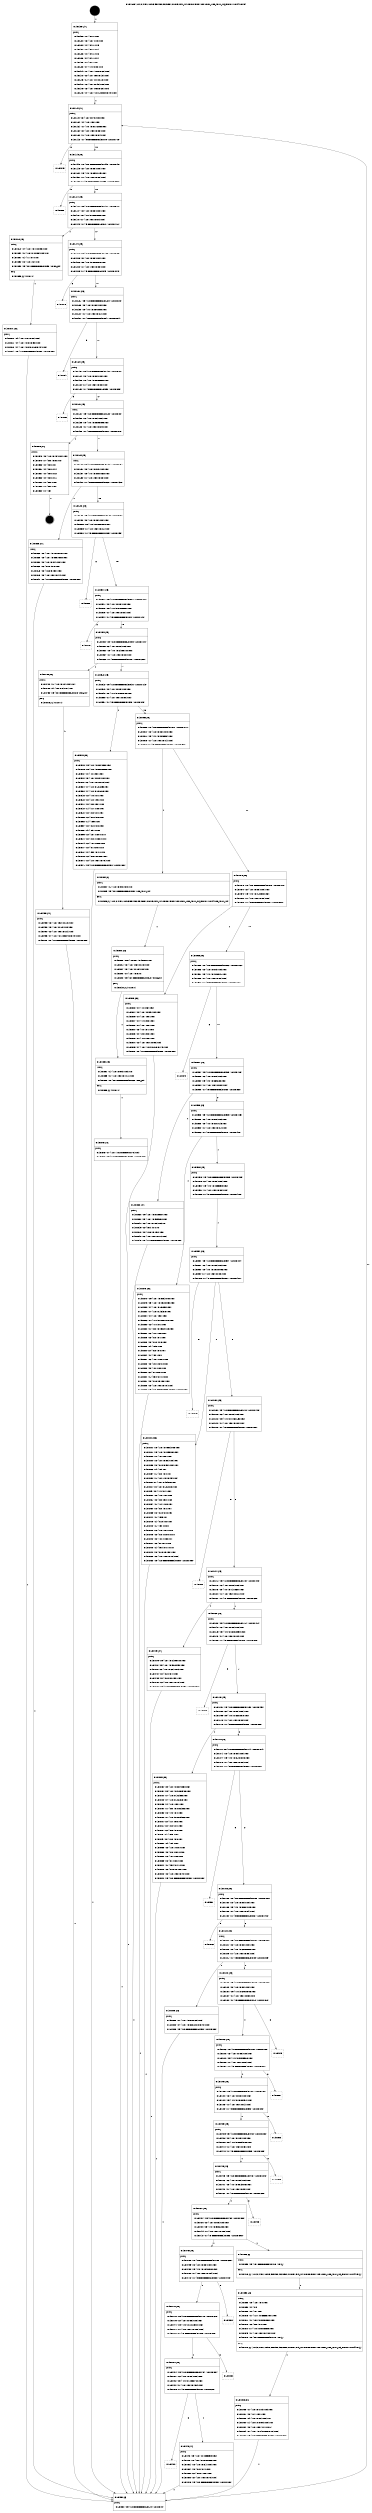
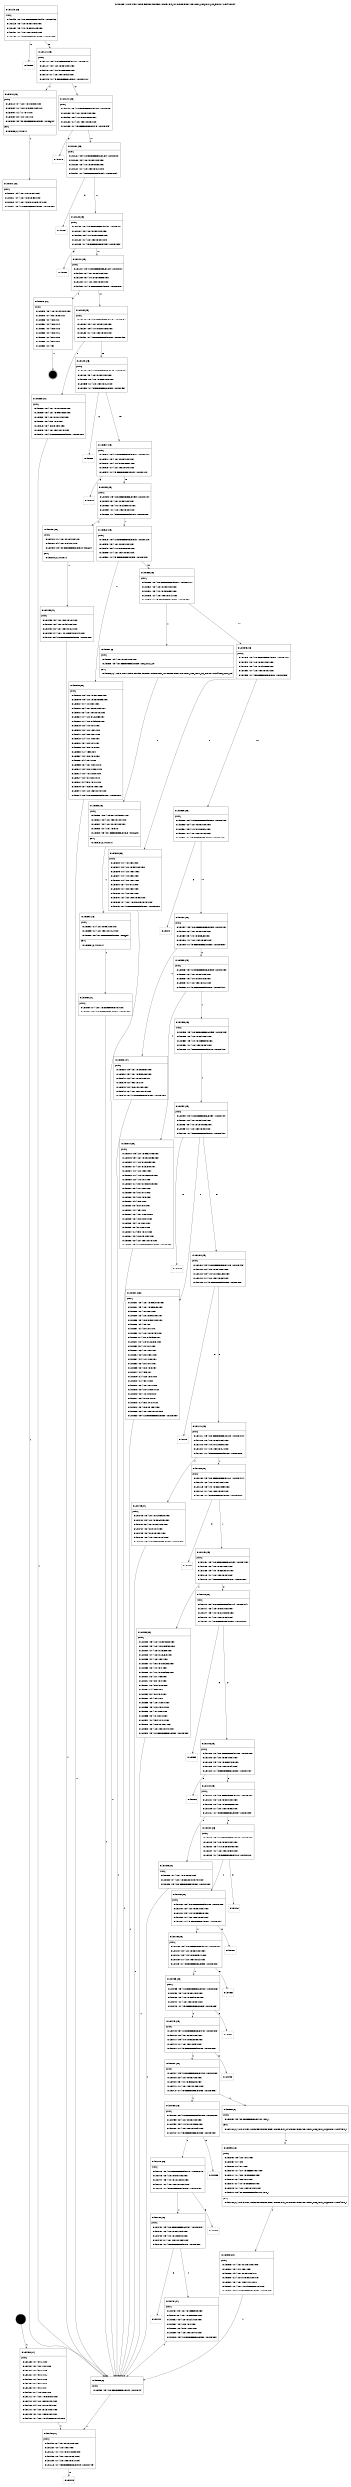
edge "0x40142f [26]" -> "0x401449 [25]": removed, label "18"
